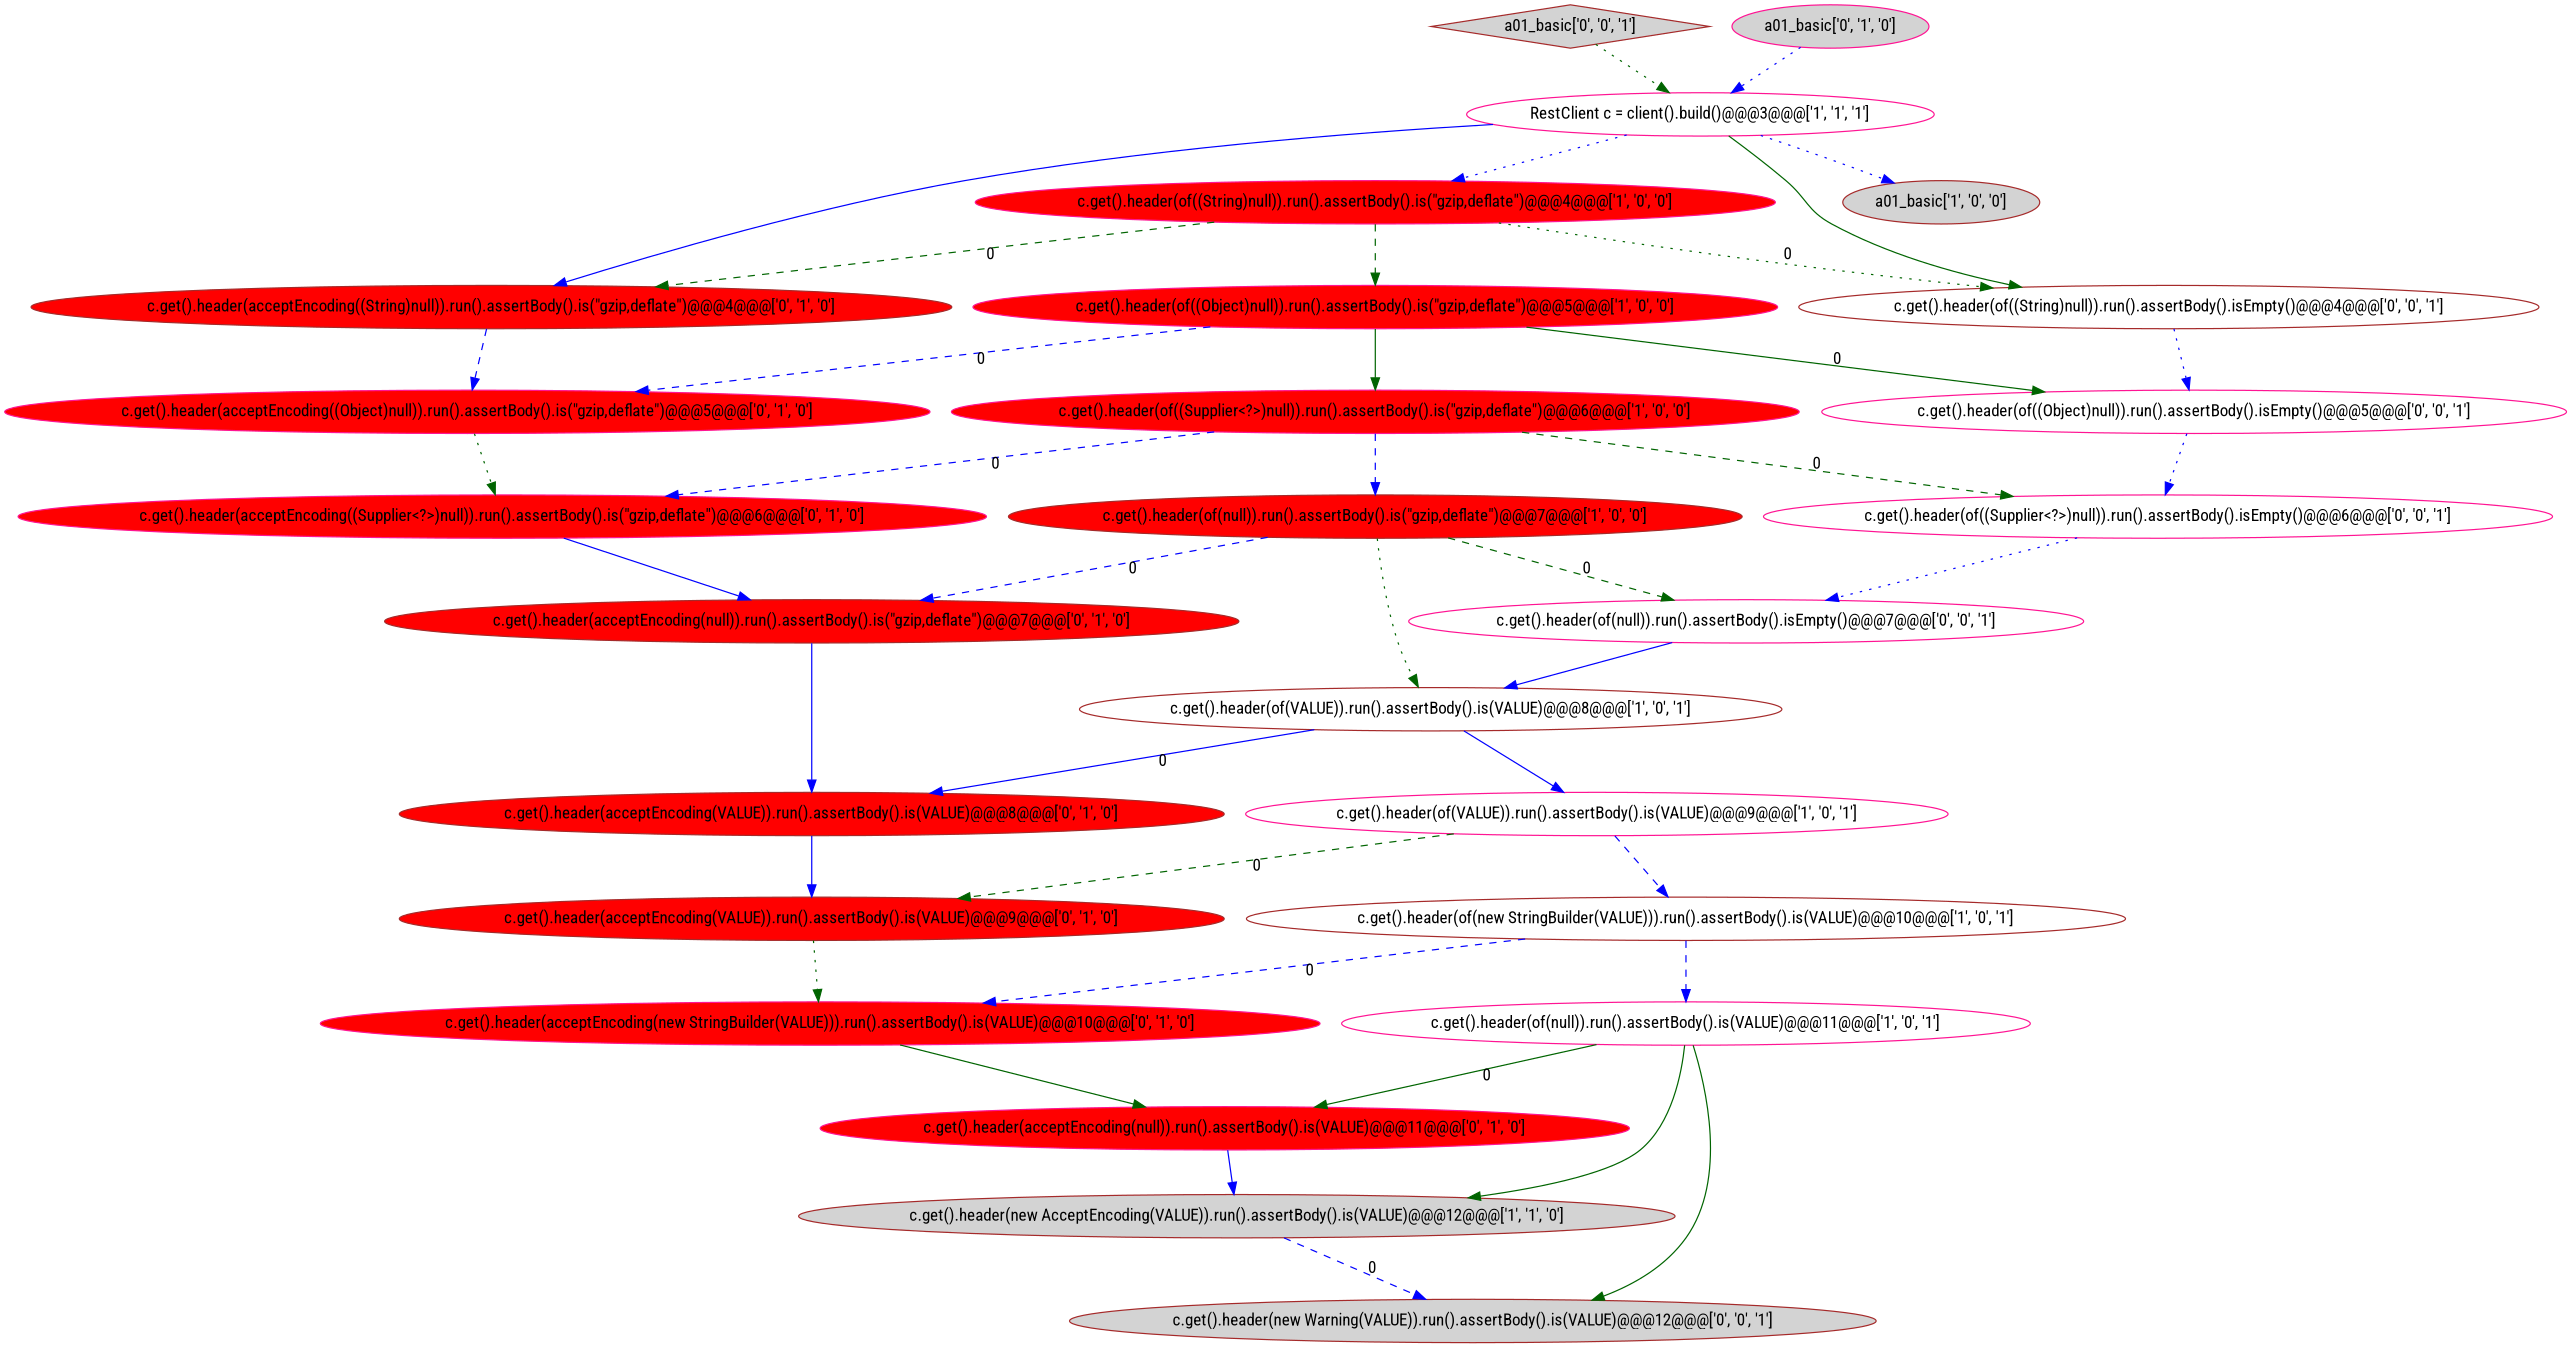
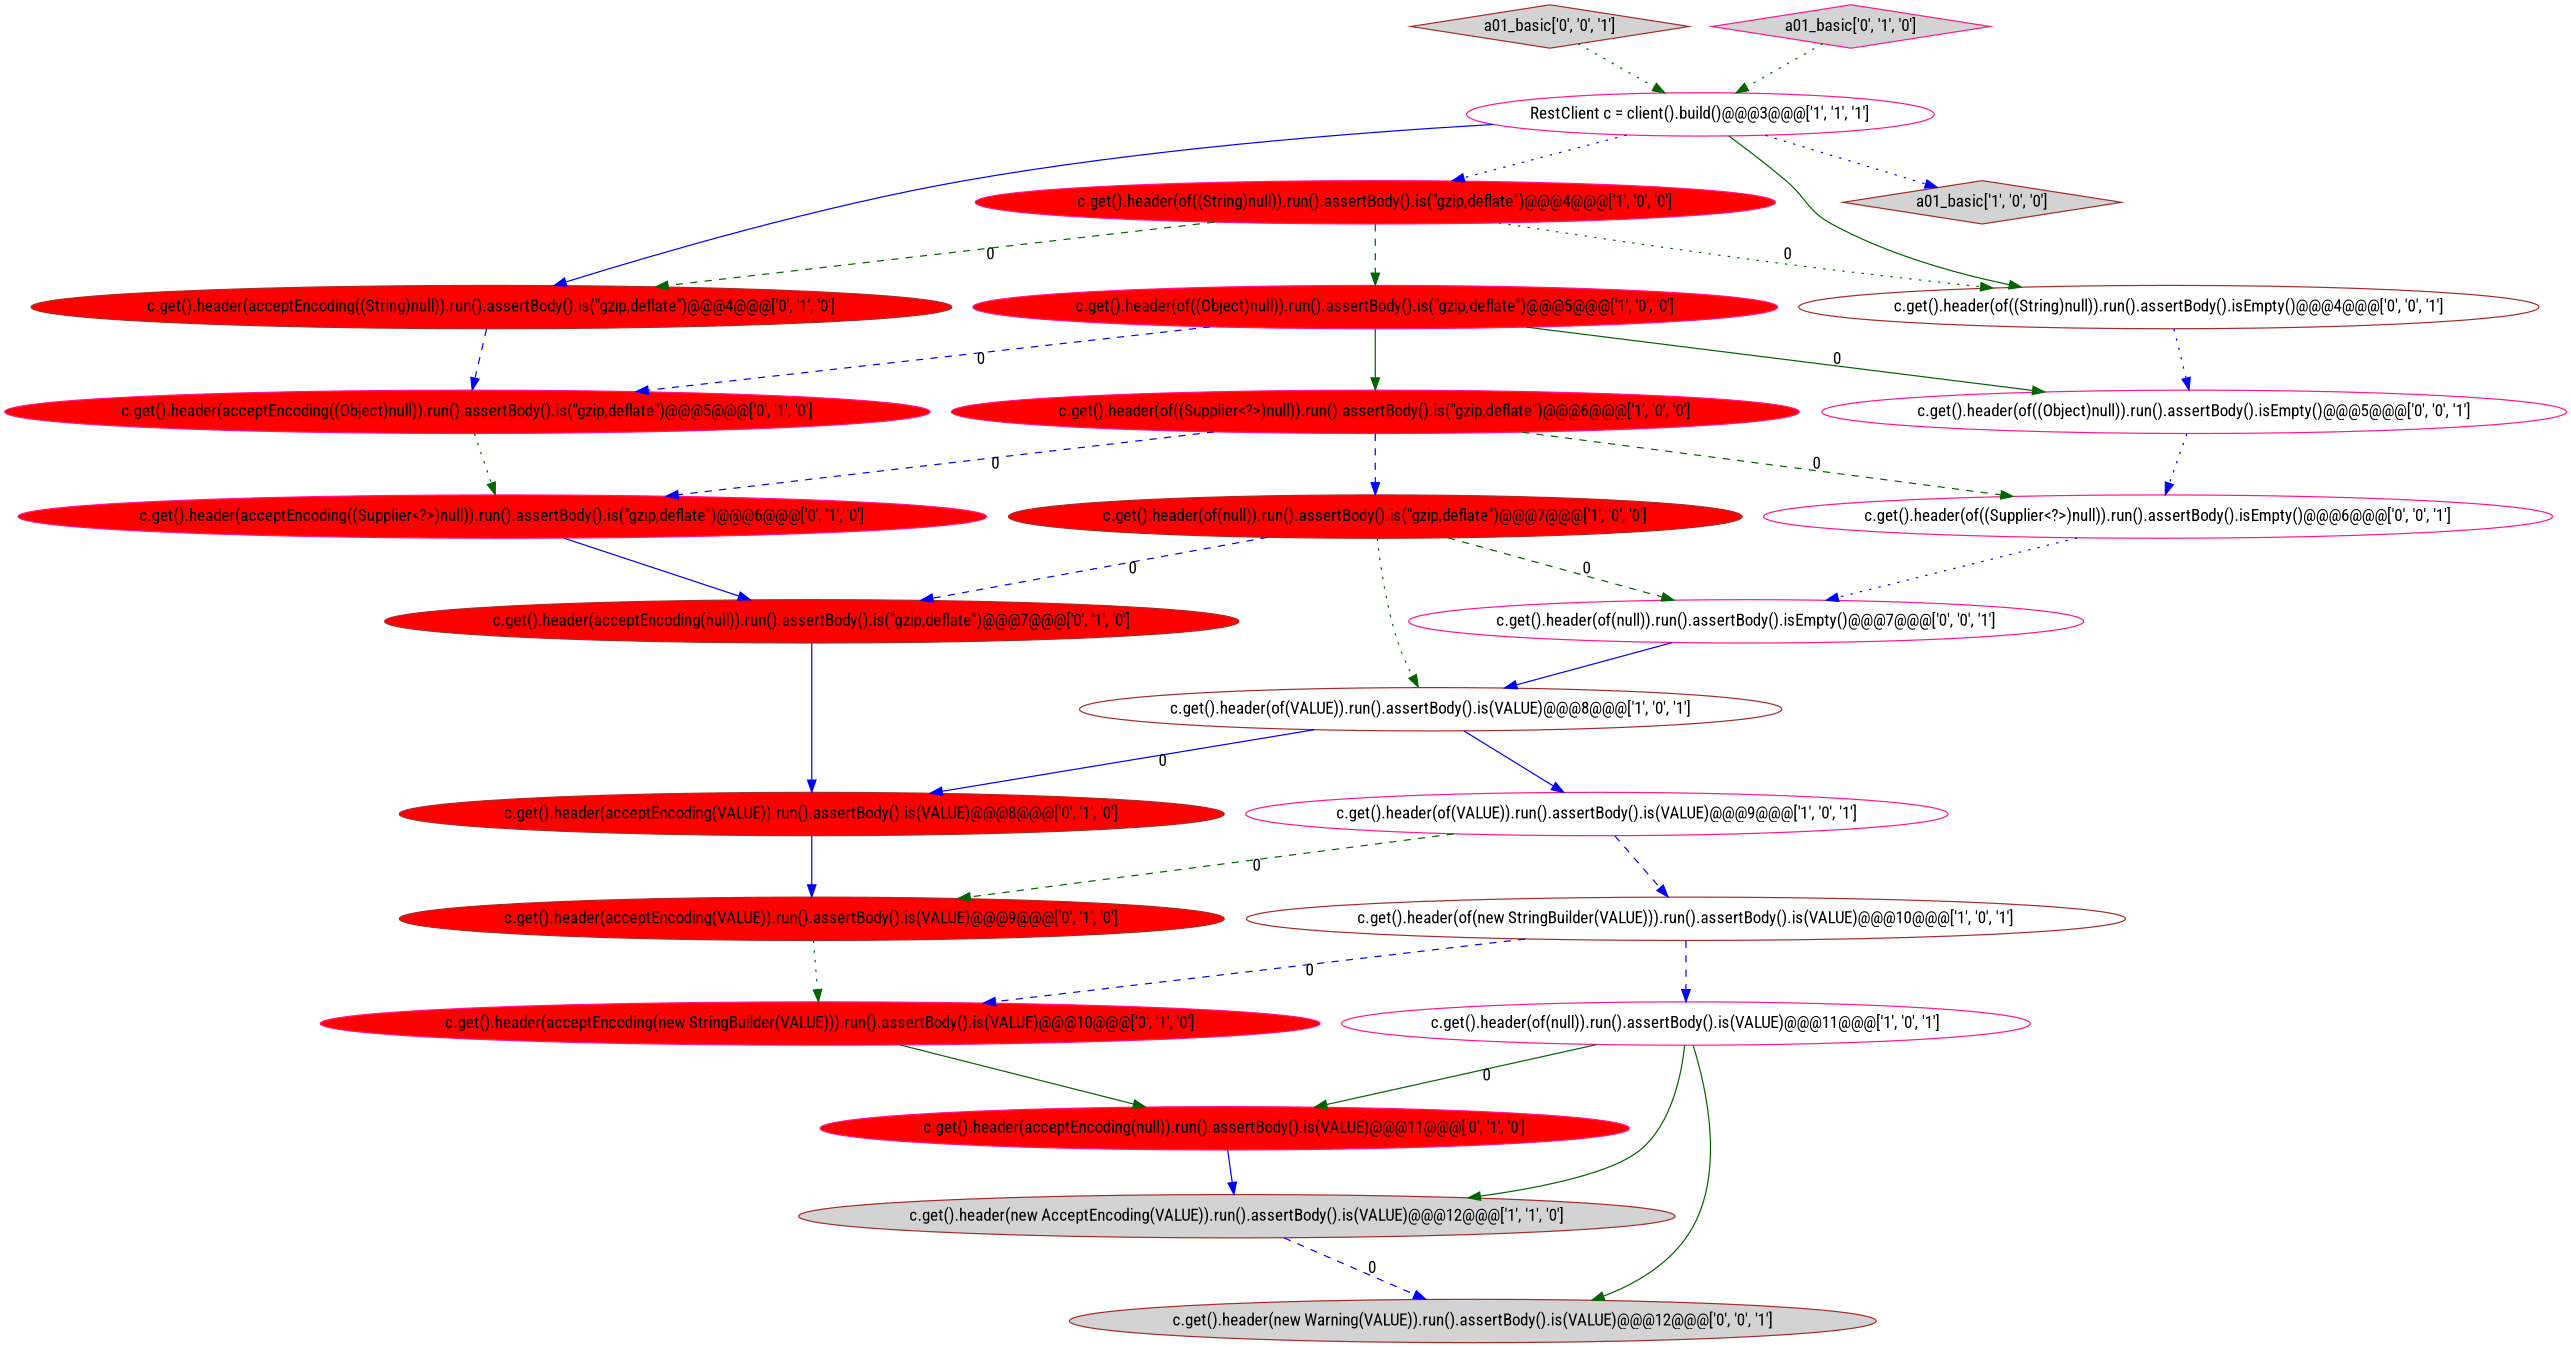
node "a01_basic['0', '1', '0']": shape ellipse -> diamond
edge "a01_basic['0', '1', '0']" -> "RestClient c = client().build()@@@3@@@['1', '1', '1']": color blue -> darkgreen
node "a01_basic['1', '0', '0']": shape ellipse -> diamond
